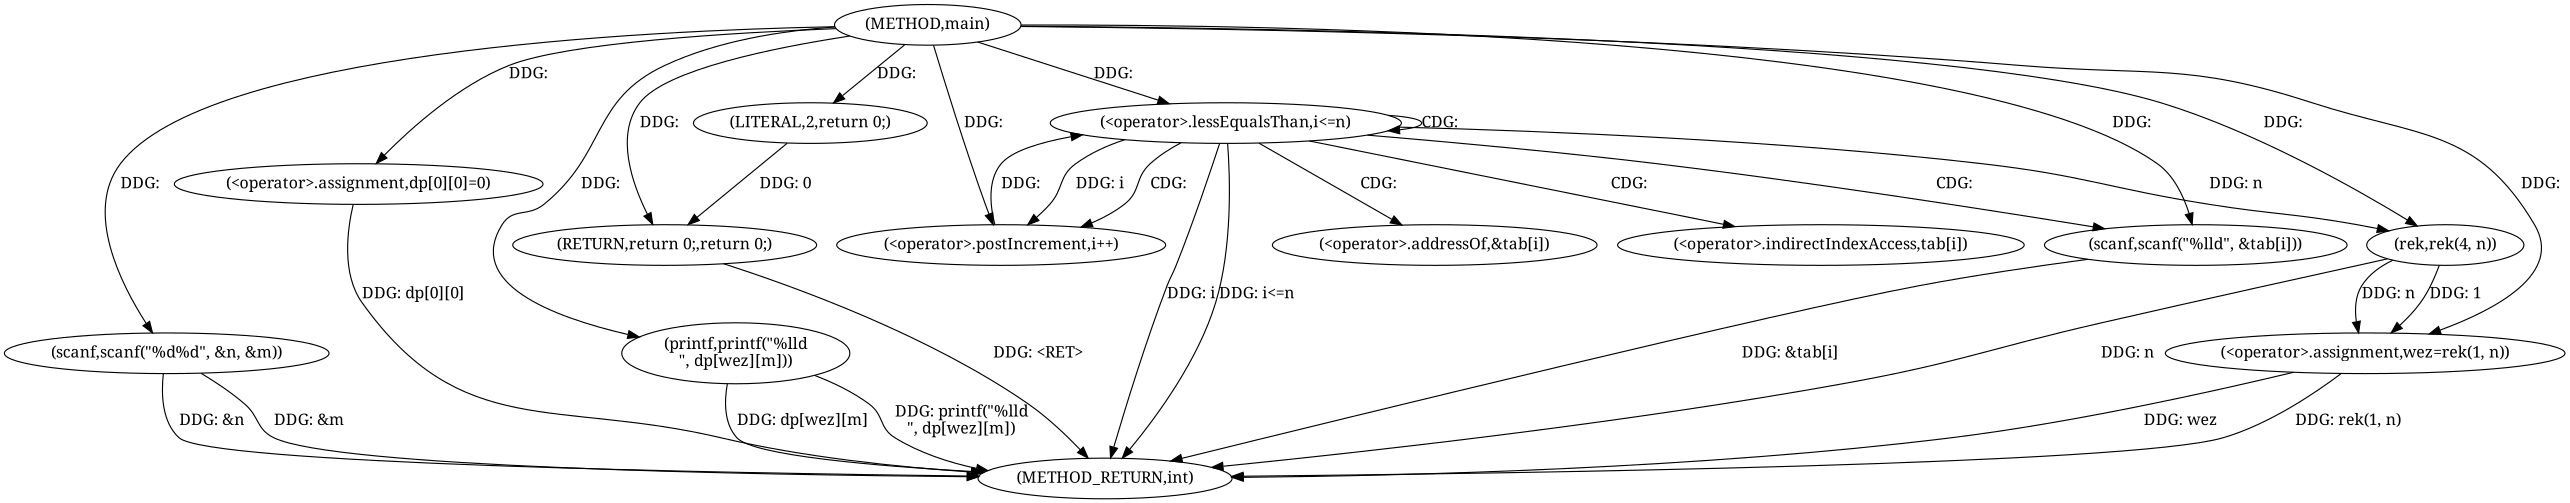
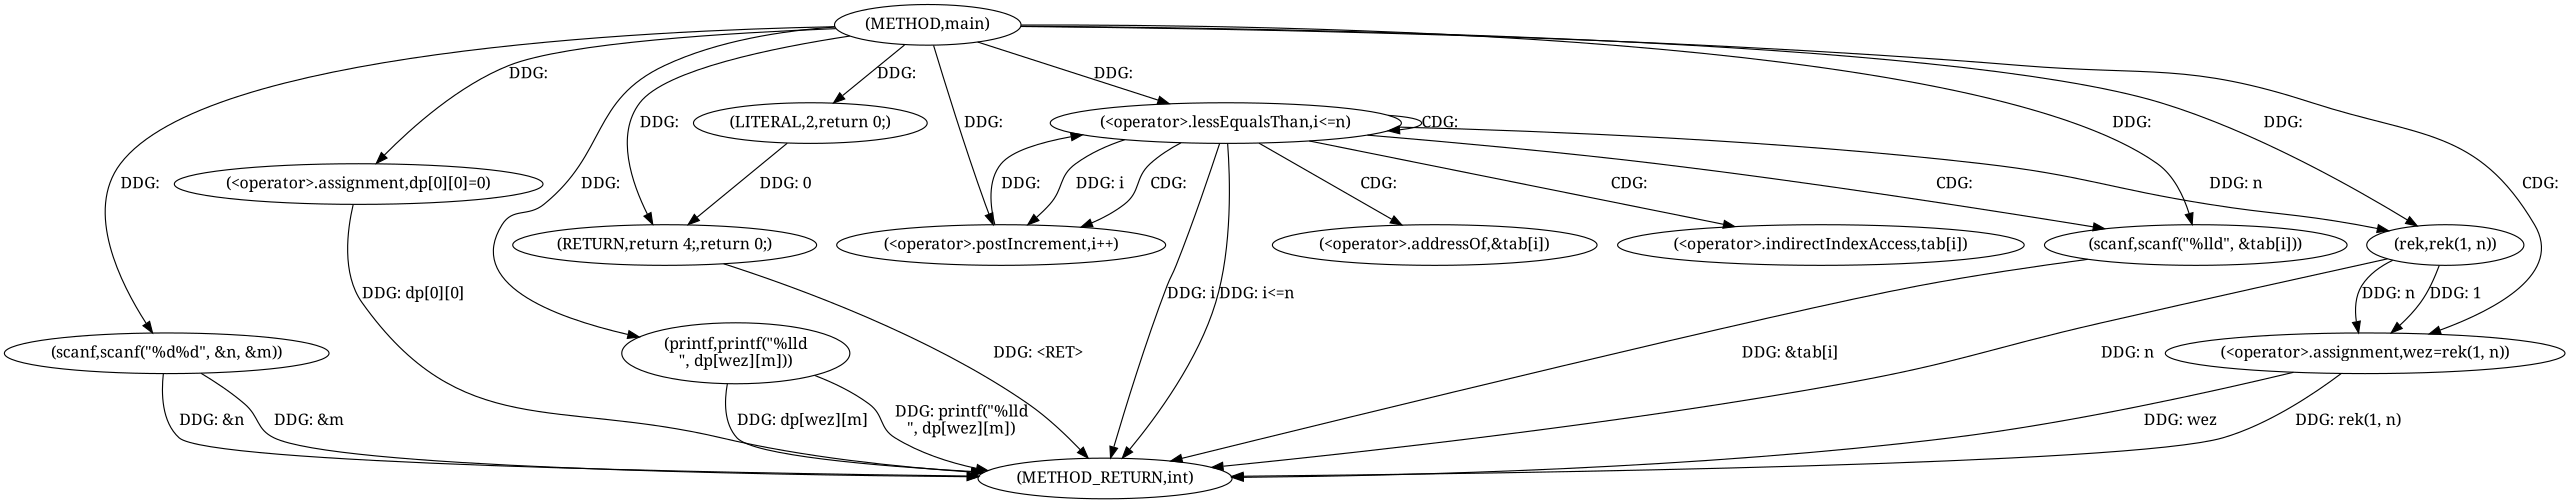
edge "(METHOD,main)" -> "(<operator>.assignment,wez=rek(1, n))": label "DDG: " -> "CDG: "
node "(RETURN,return 0;,return 0;)": label "(RETURN,return 0;,return 0;)" -> "(RETURN,return 4;,return 0;)"
node "(rek,rek(4, n))": label "(rek,rek(4, n))" -> "(rek,rek(1, n))"
